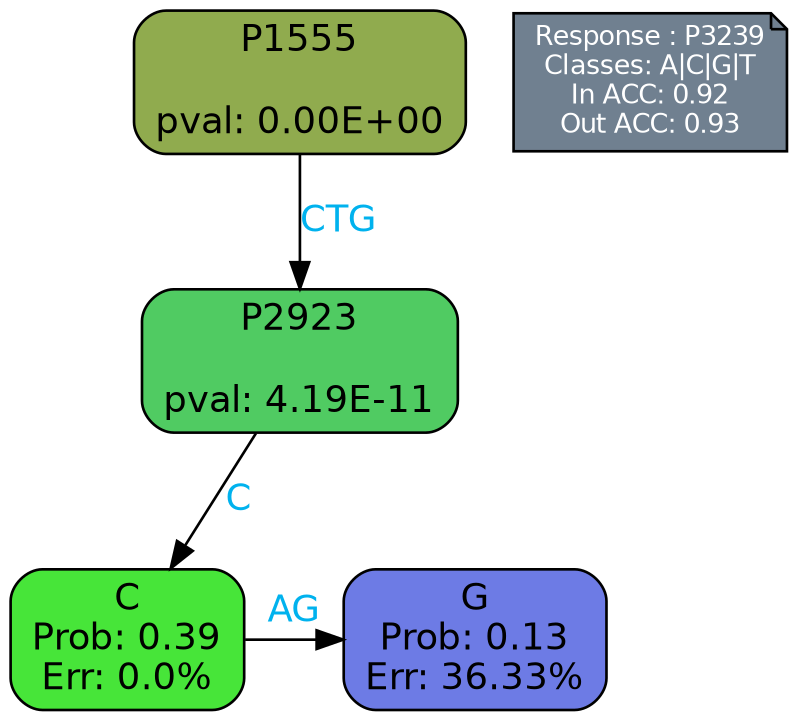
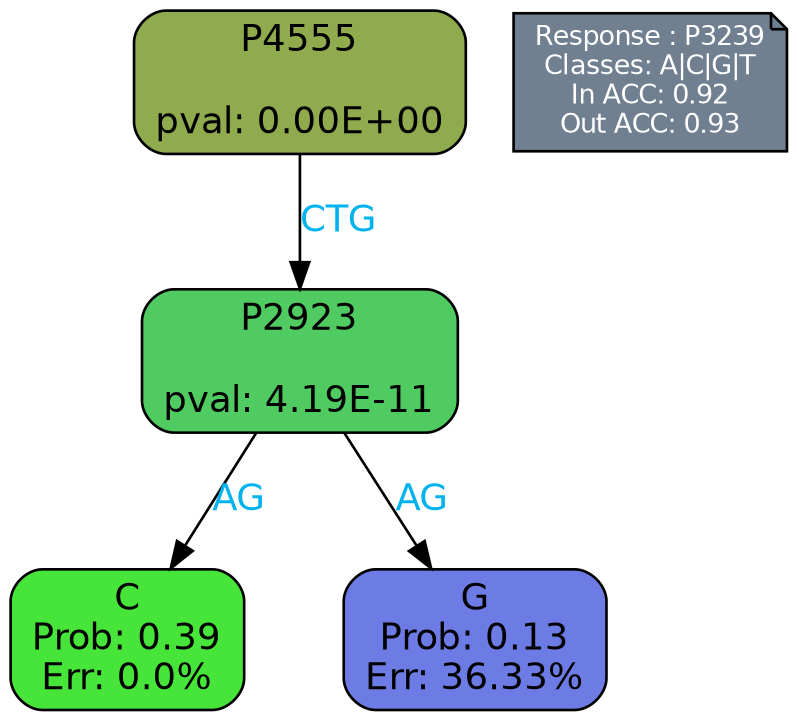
node "P1555 pval: 0.00E+00": label "P1555 pval: 0.00E+00" -> "P4555 pval: 0.00E+00"
edge "P2923 pval: 4.19E-11" -> "C Prob: 0.39 Err: 0.0%": label "C" -> "AG"
edge "C Prob: 0.39 Err: 0.0%" -> "G Prob: 0.13 Err: 36.33%": now "P2923 pval: 4.19E-11" -> "G Prob: 0.13 Err: 36.33%"
